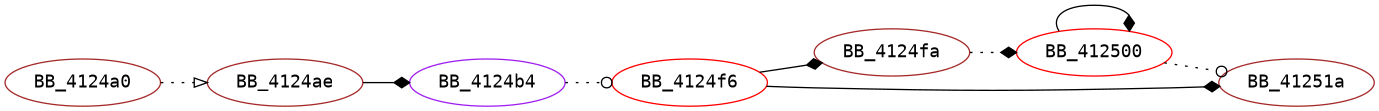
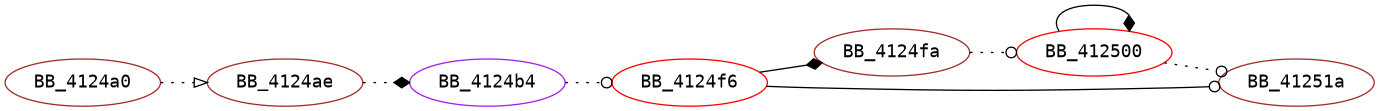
edge "BB_4124fa" -> "BB_412500": arrowhead diamond -> odot
edge "BB_4124ae" -> "BB_4124b4": style solid -> dotted
edge "BB_4124f6" -> "BB_41251a": arrowhead diamond -> odot
